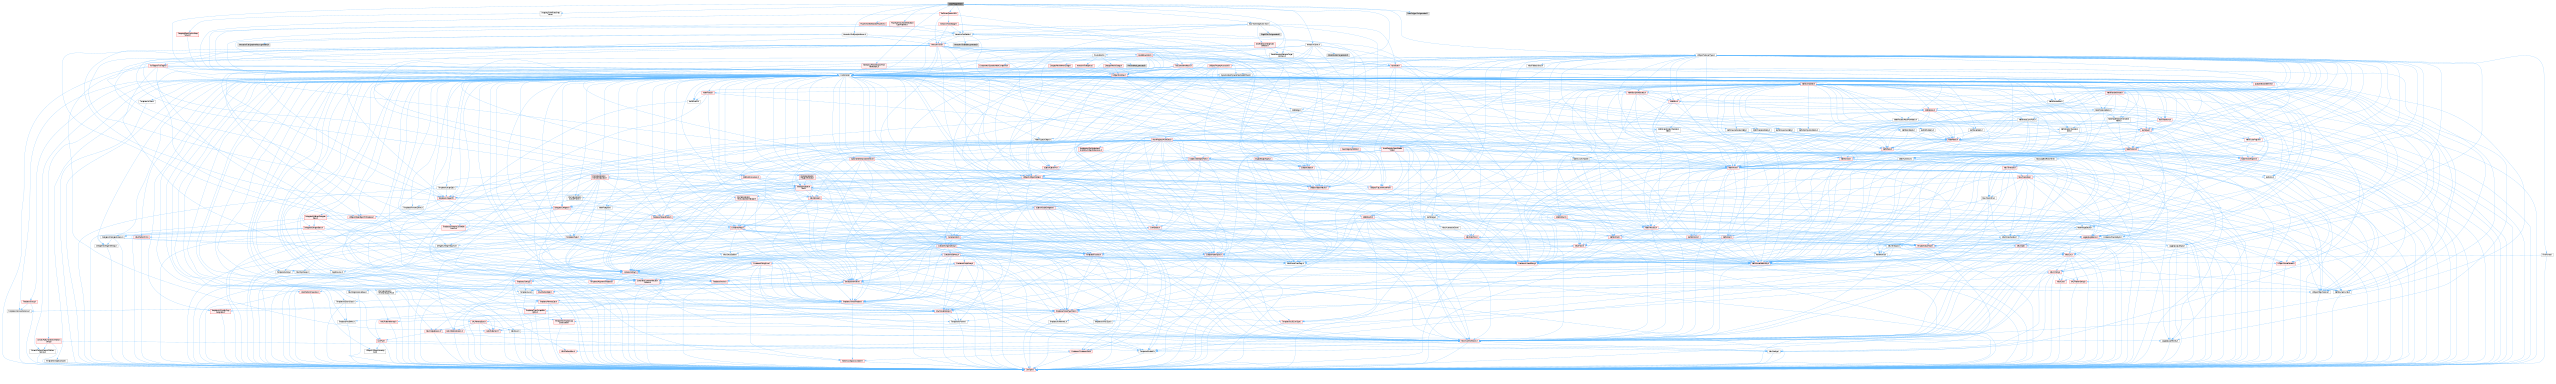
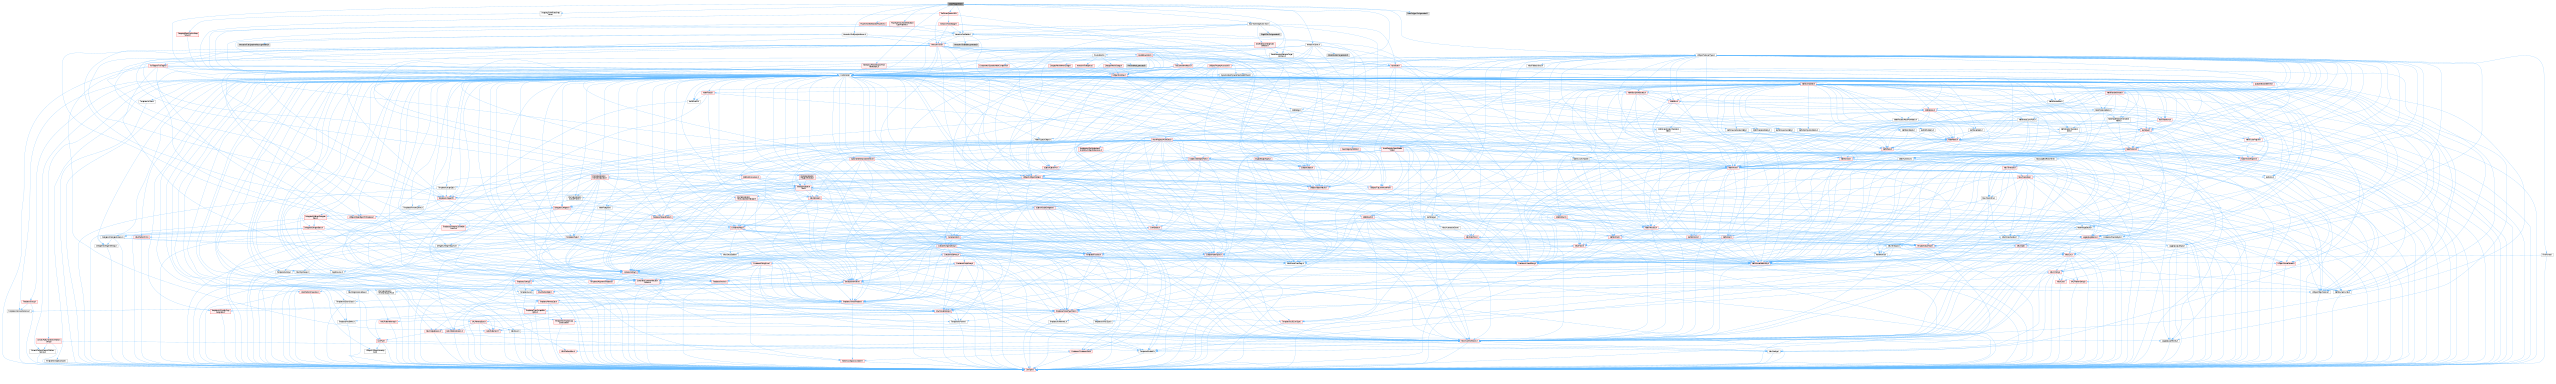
edge "CoreMinimal.h" -> "Math/UnitConversion.h": now "CoreMinimal.h" -> "HAL/PlatformAtomics.h"
